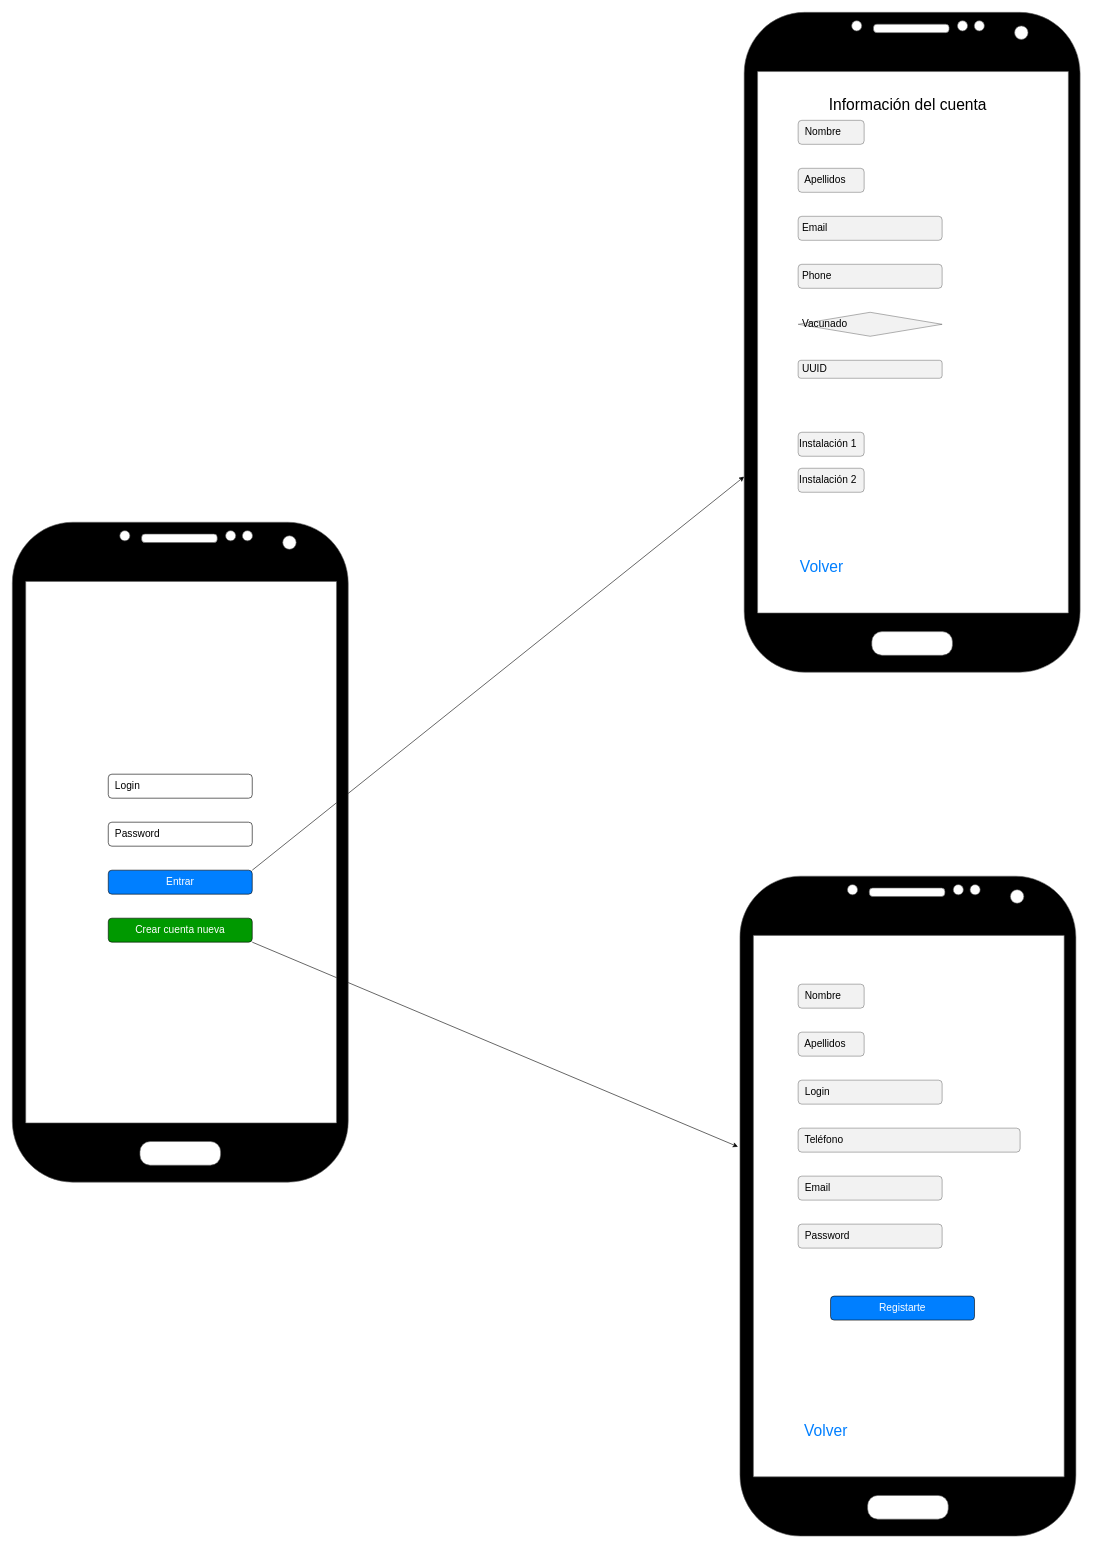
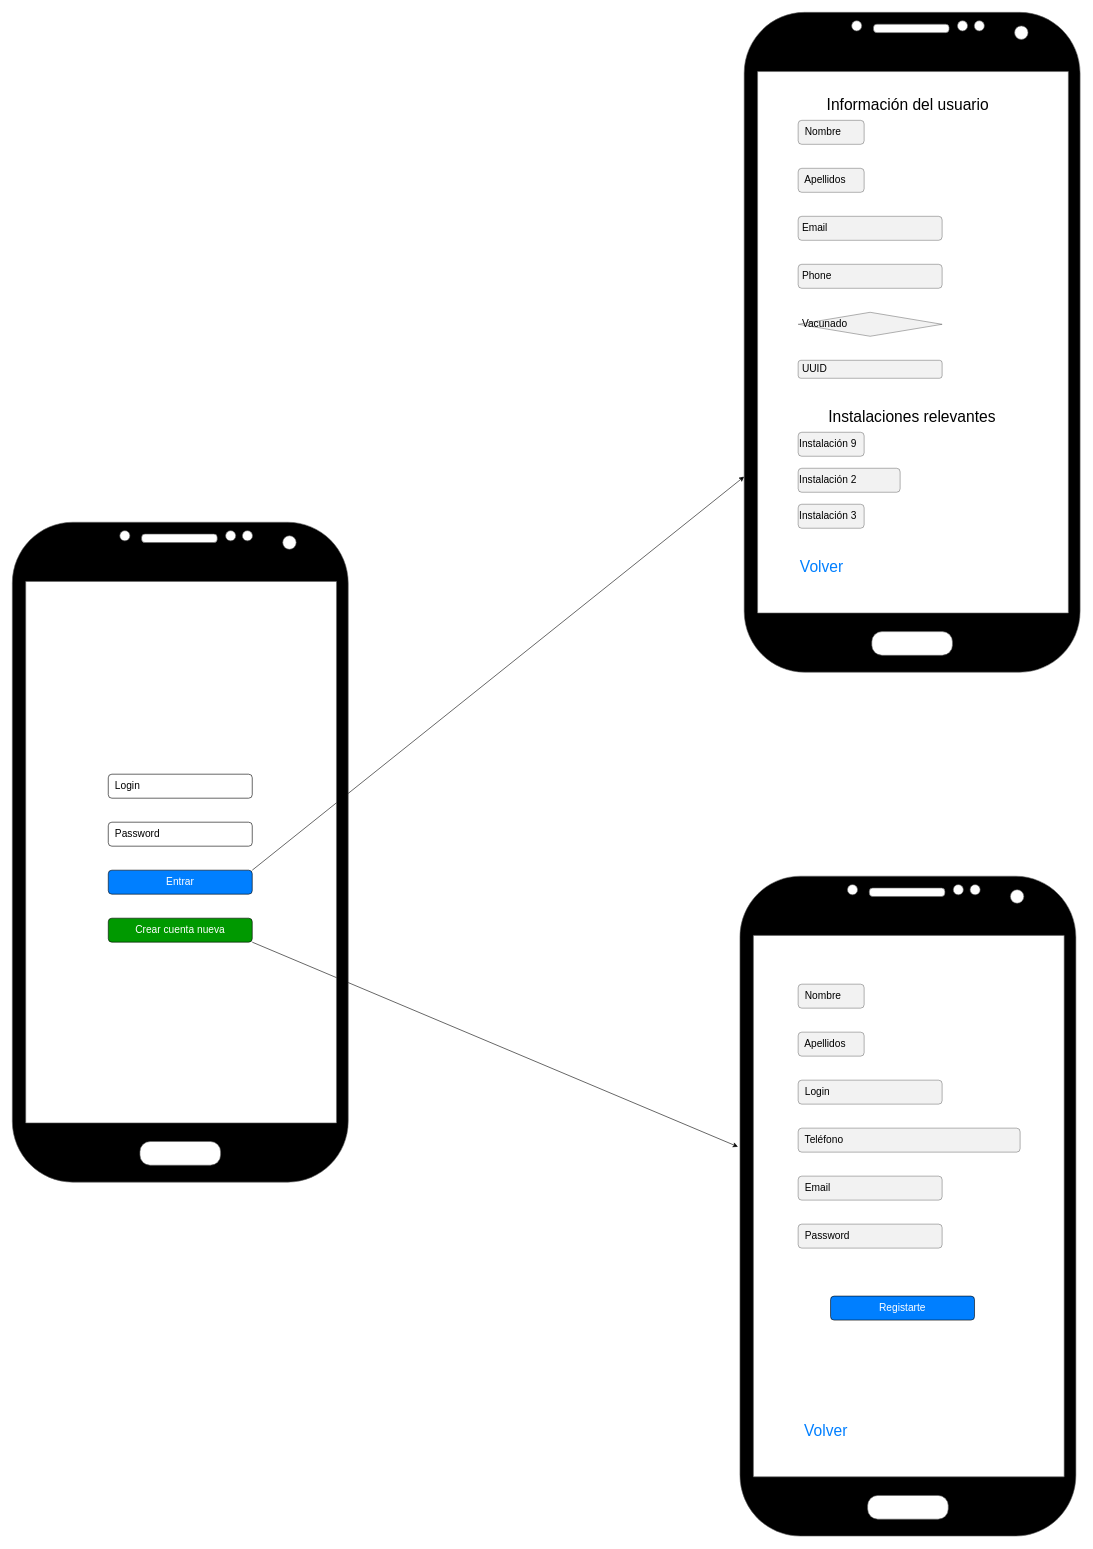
node "Información del cuenta": label "Información del cuenta" -> "Información del usuario"
node "Instalaciones relevantes": added
node "Instalación 1": label "Instalación 1" -> "Instalación 9"
node "Instalación 2": size 66x24 -> 102x24
node "Instalación 3": added
